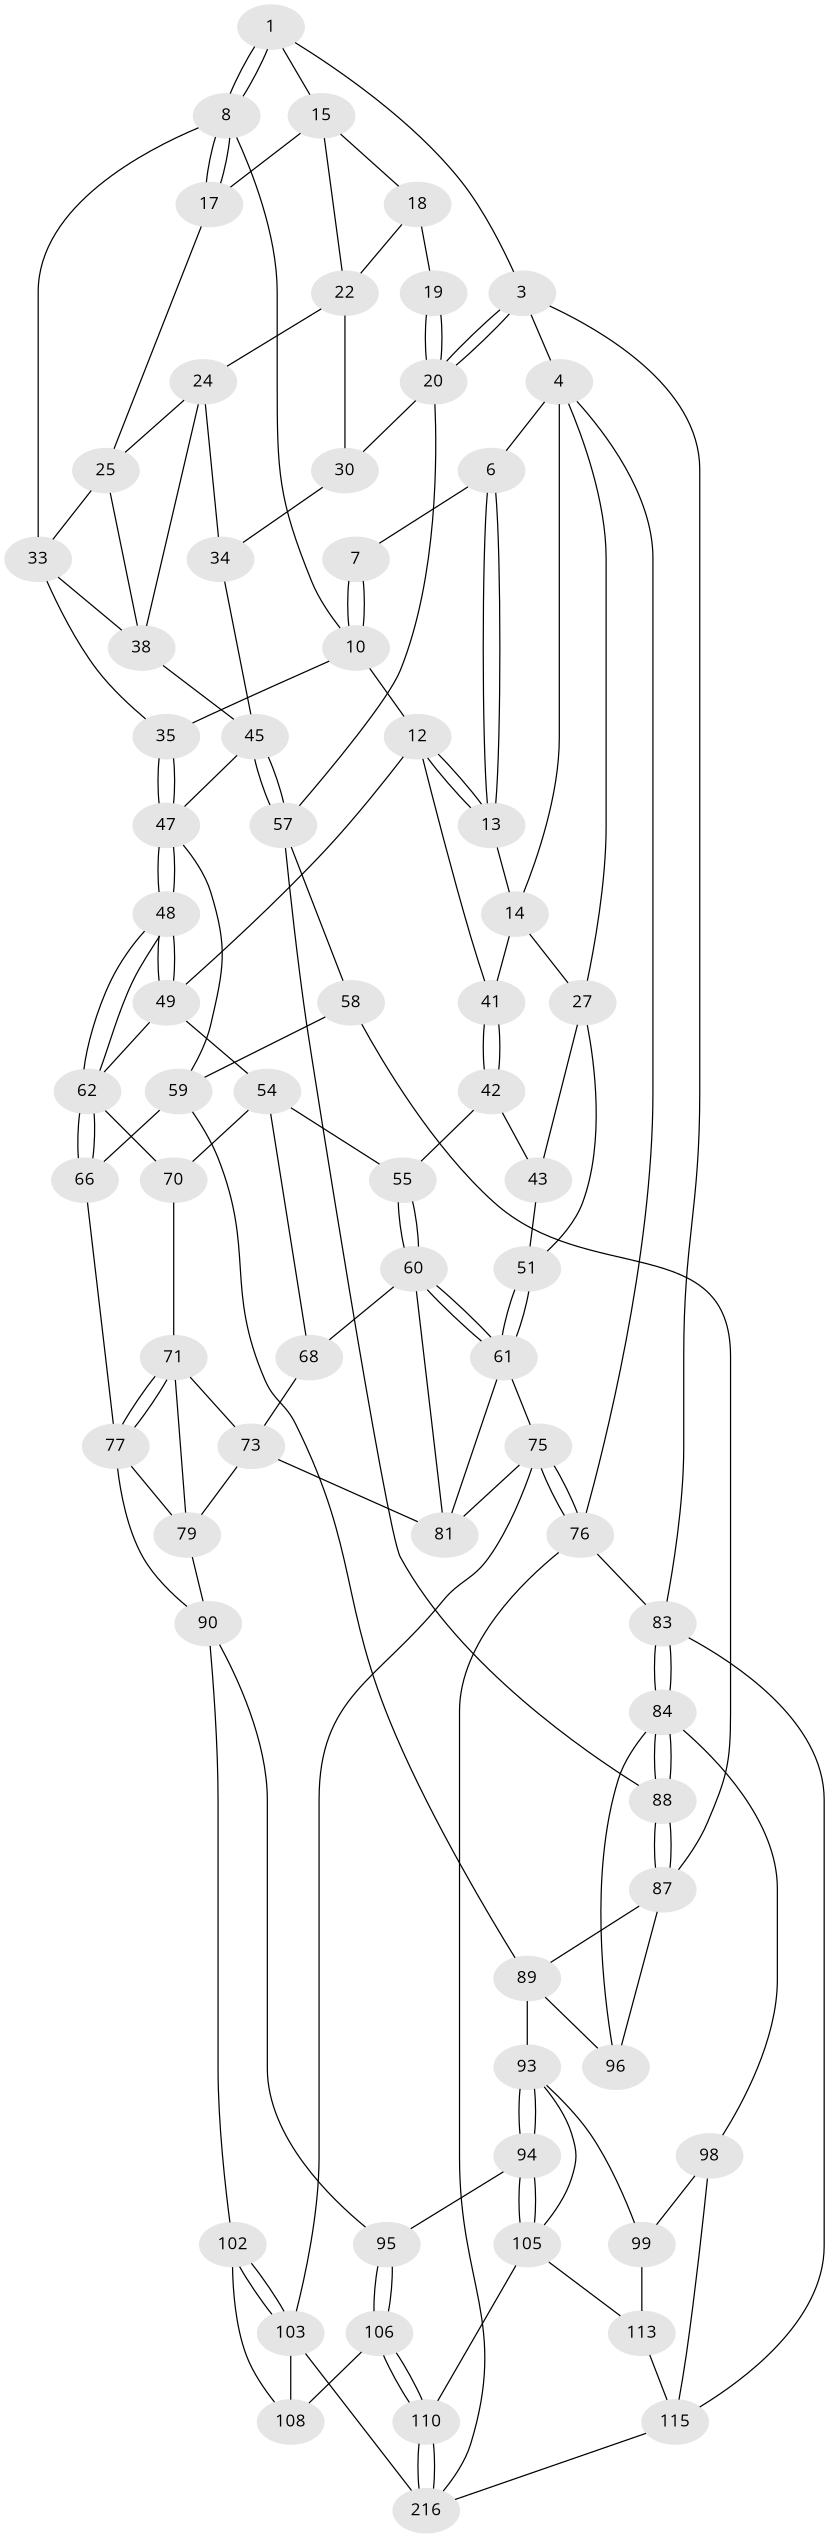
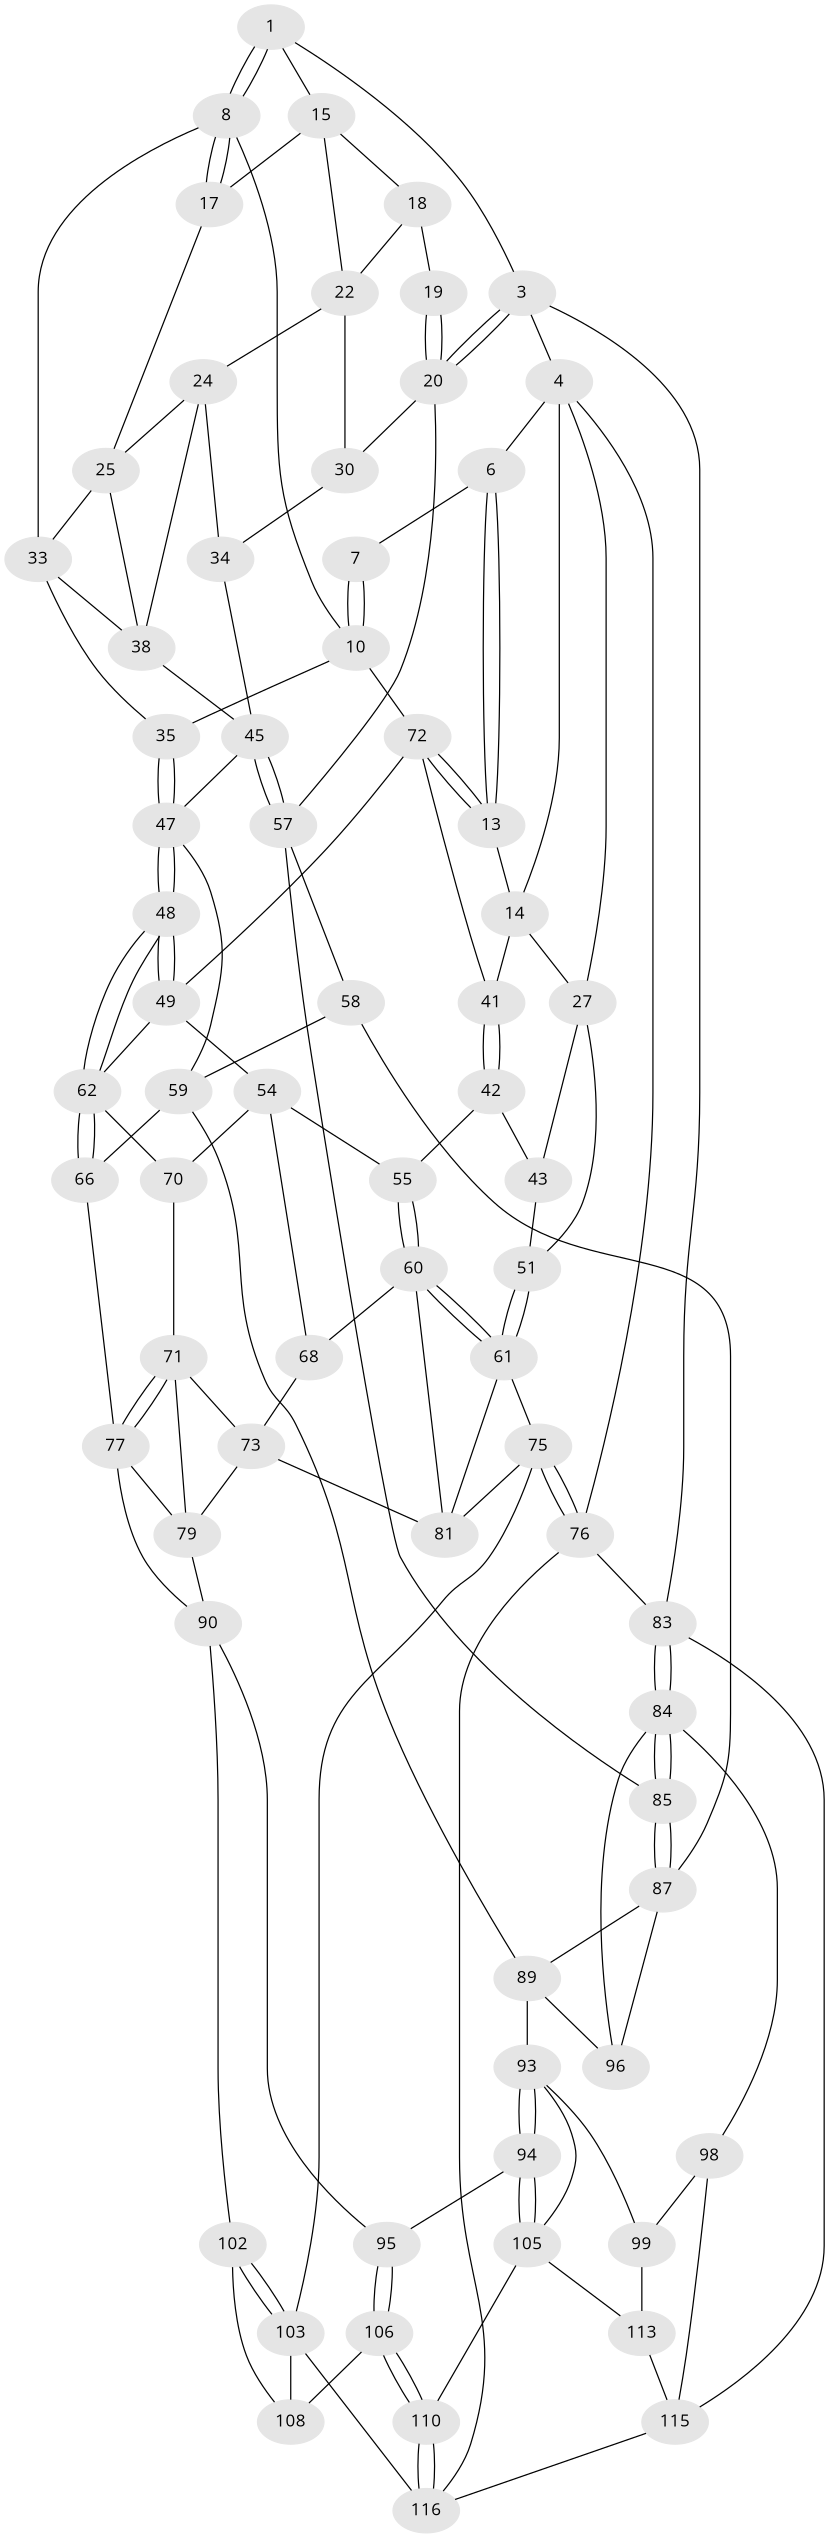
node "12": label "12" -> "72"
node "88": label "88" -> "85"
node "216": label "216" -> "116"
